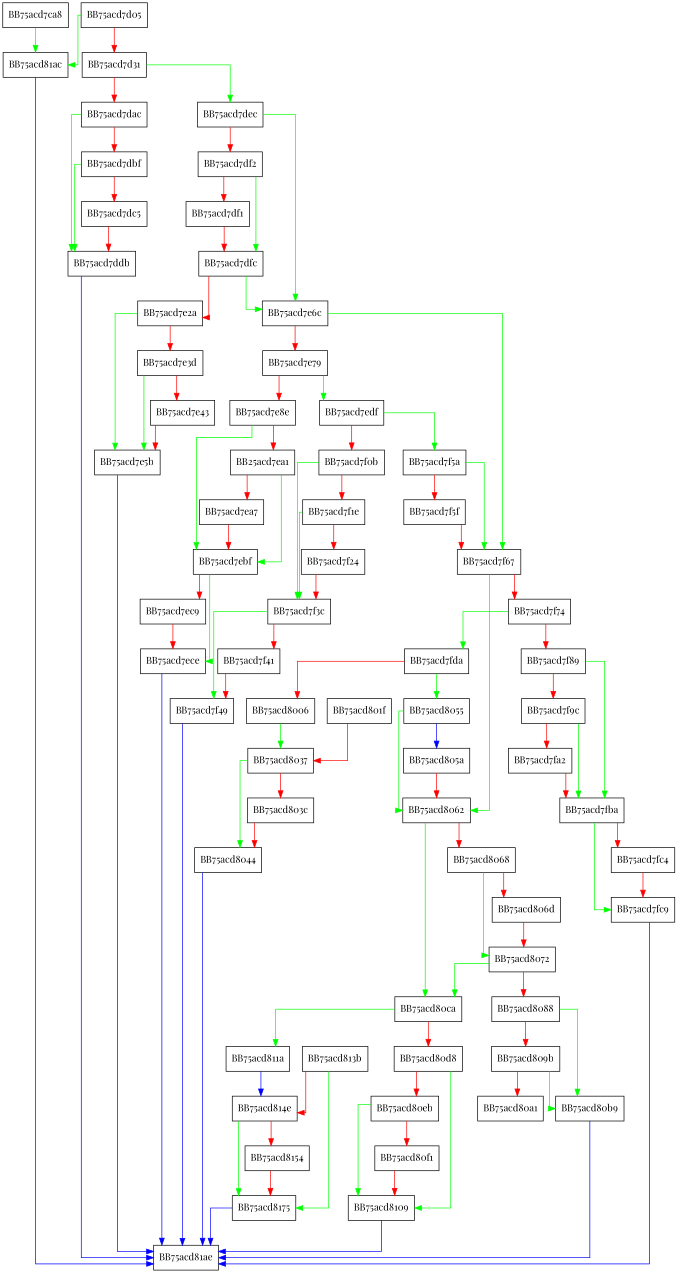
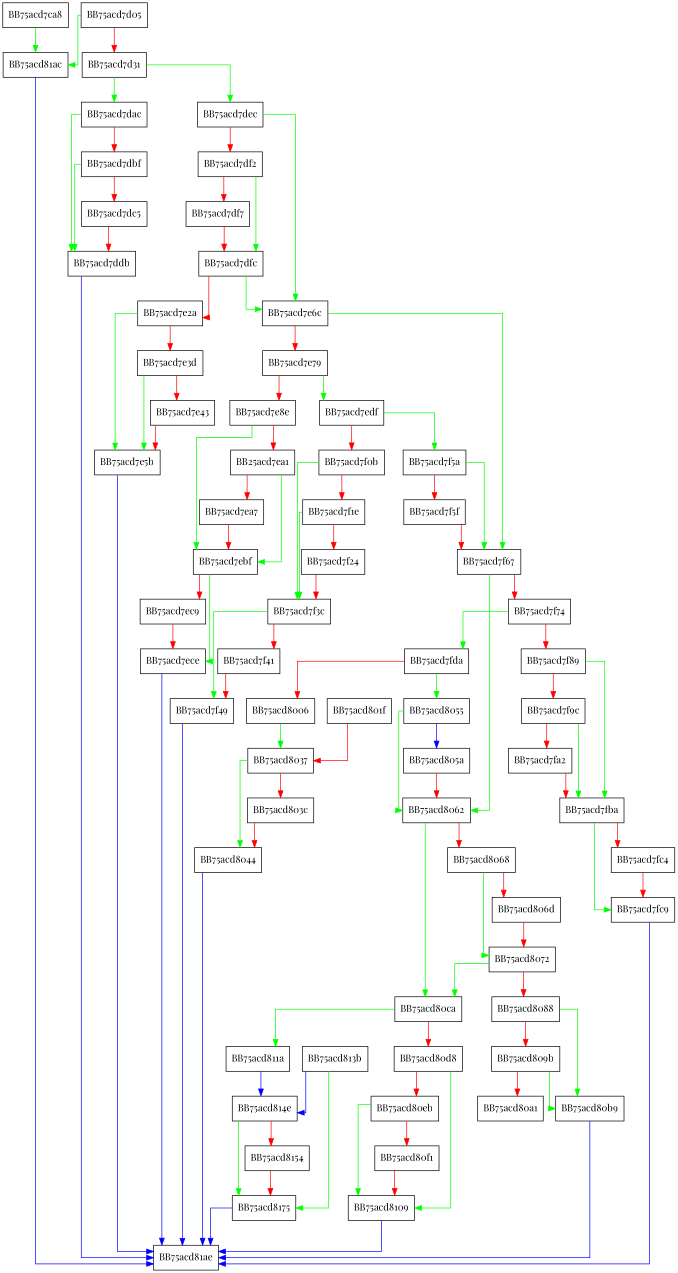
edge "BB75acd7d31" -> "BB75acd7dac": color red -> green
node "BB75acd7df1": label "BB75acd7df1" -> "BB75acd7df7"
edge "BB75acd813b" -> "BB75acd814e": color red -> blue
